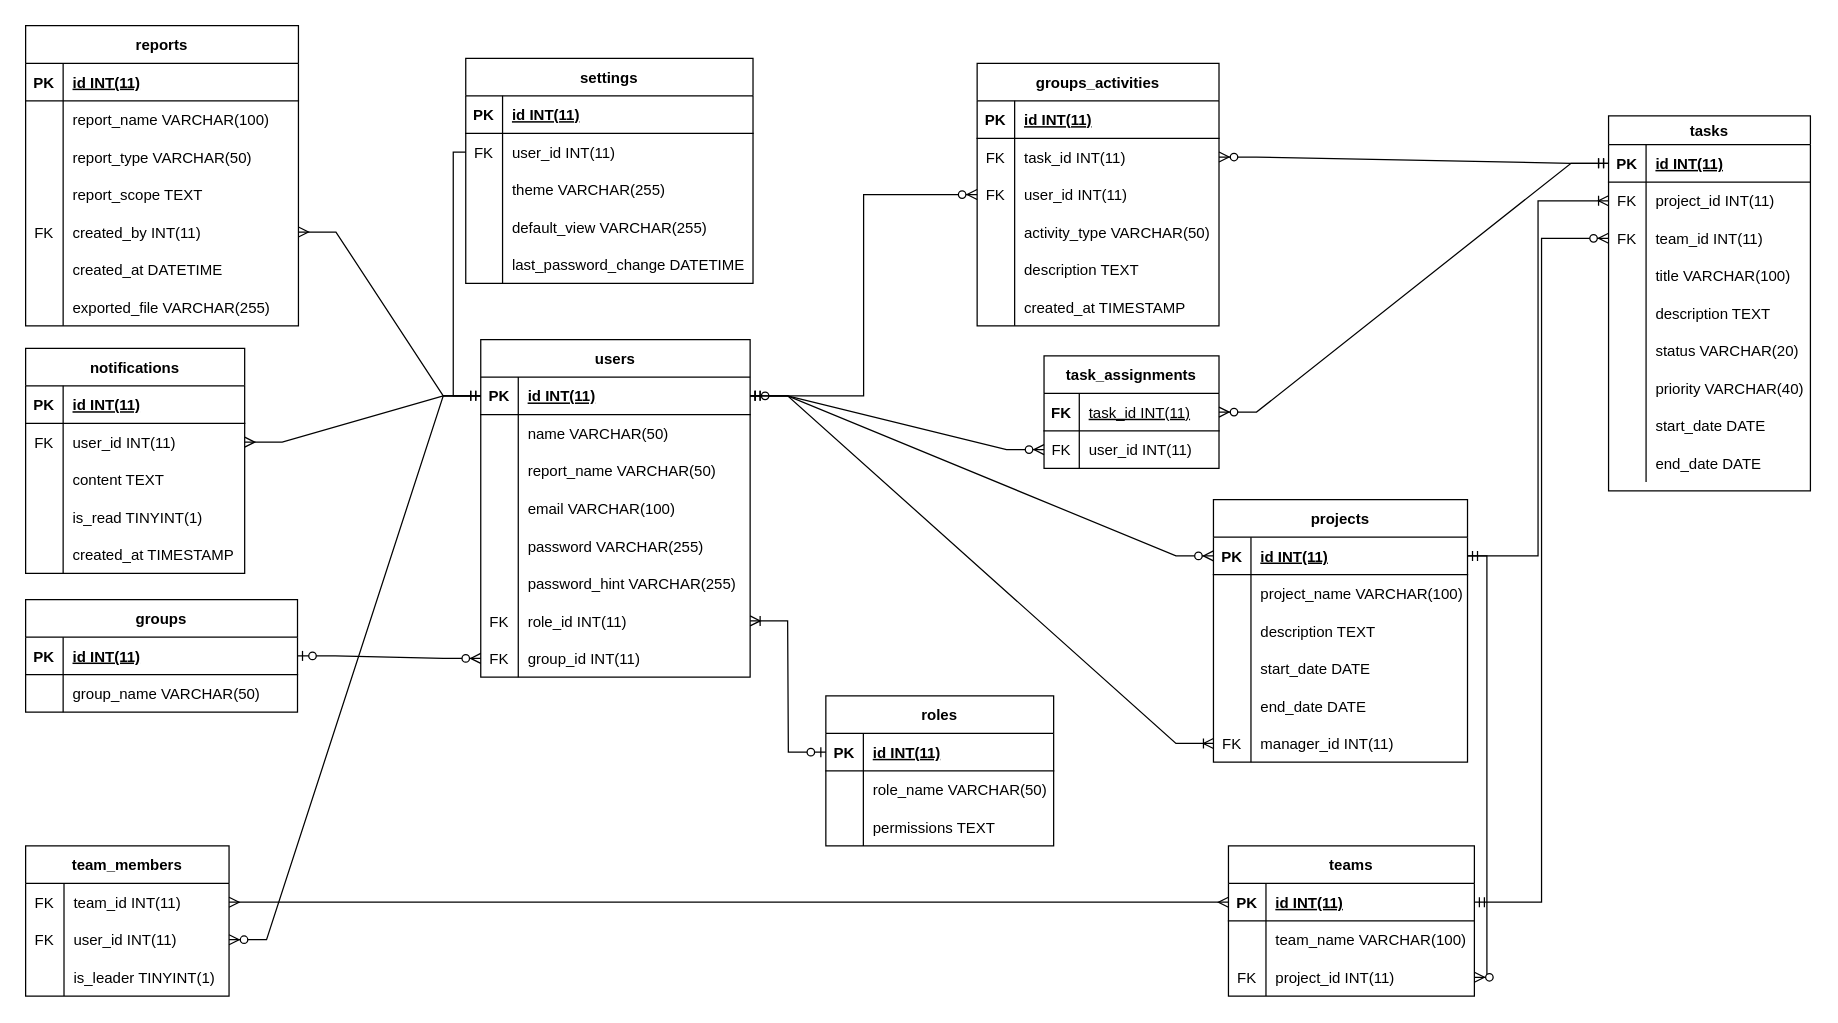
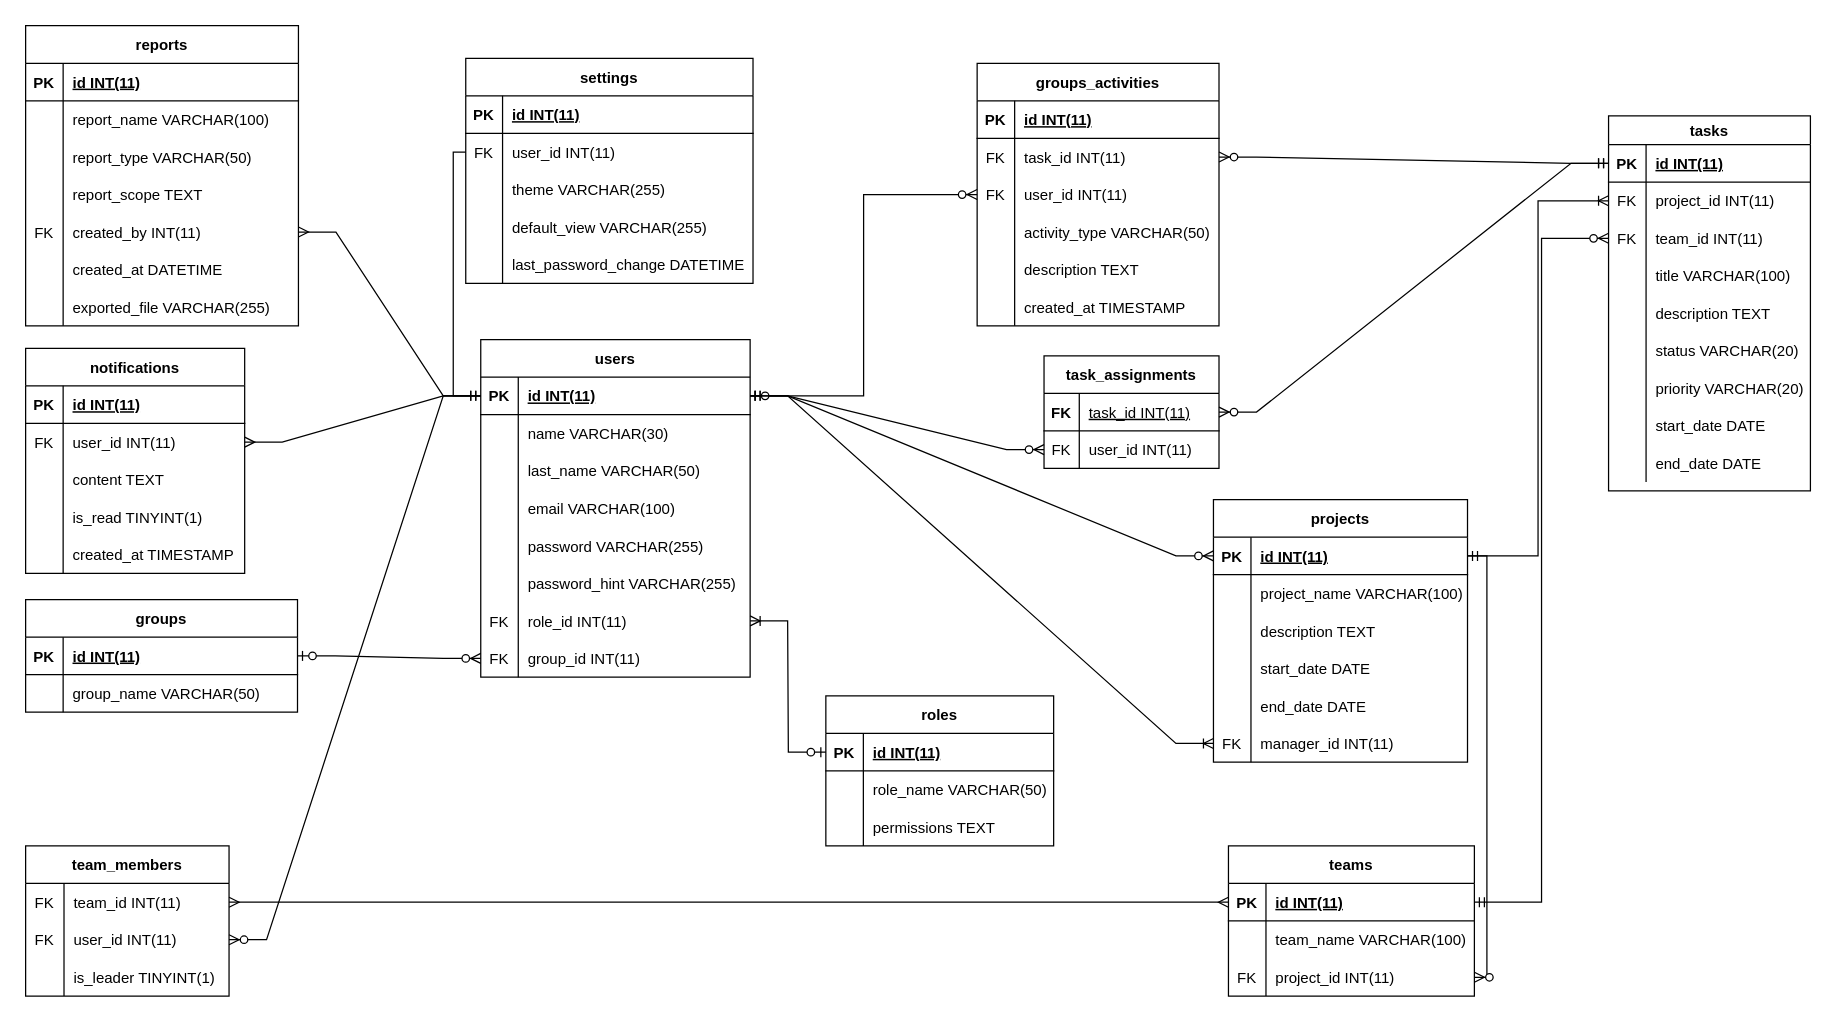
node "priority VARCHAR(40)": label "priority VARCHAR(40)" -> "priority VARCHAR(20)"
node "name VARCHAR(50)": label "name VARCHAR(50)" -> "name VARCHAR(30)"
node "report_name VARCHAR(50)": label "report_name VARCHAR(50)" -> "last_name VARCHAR(50)"
